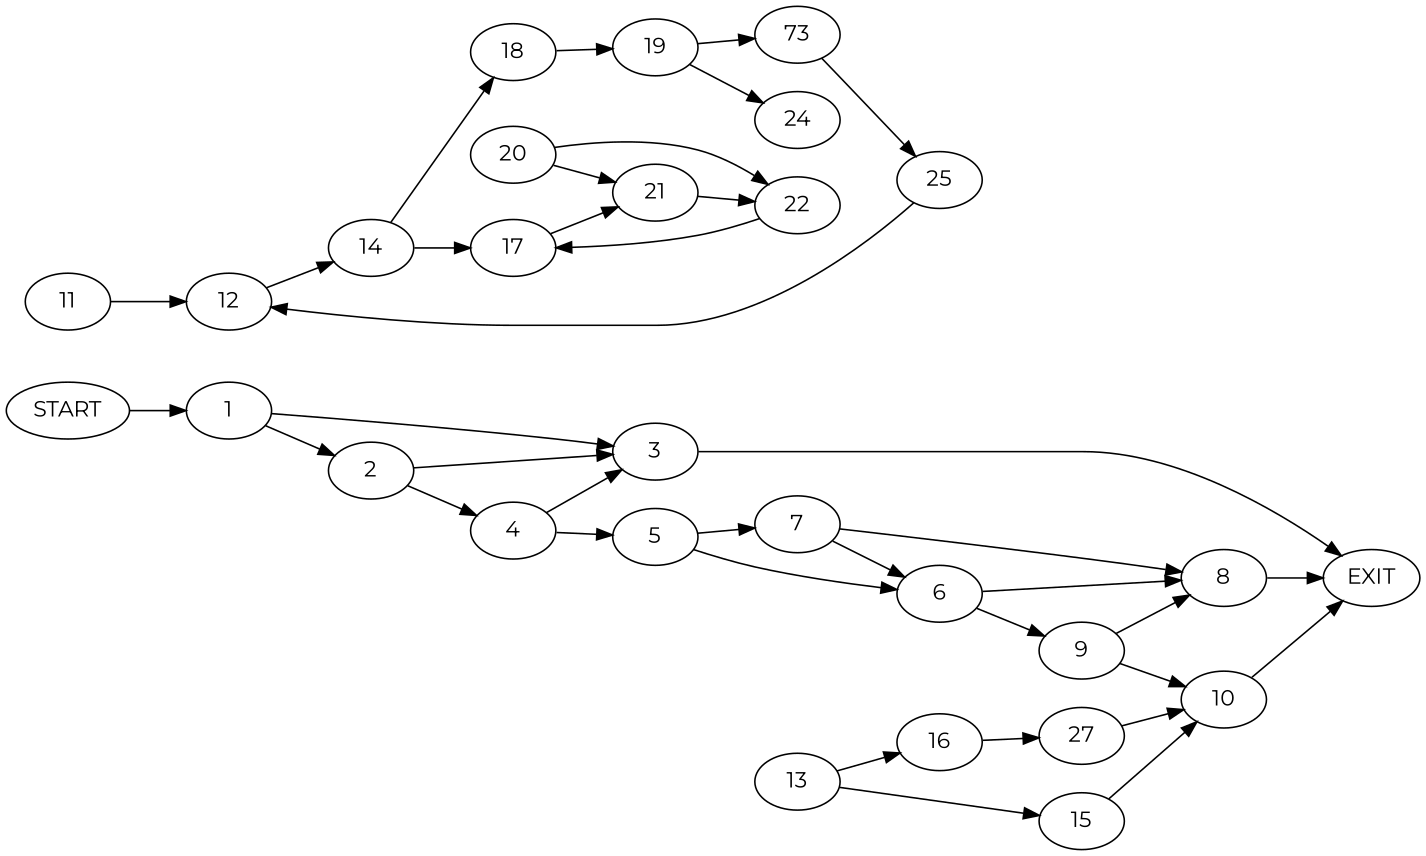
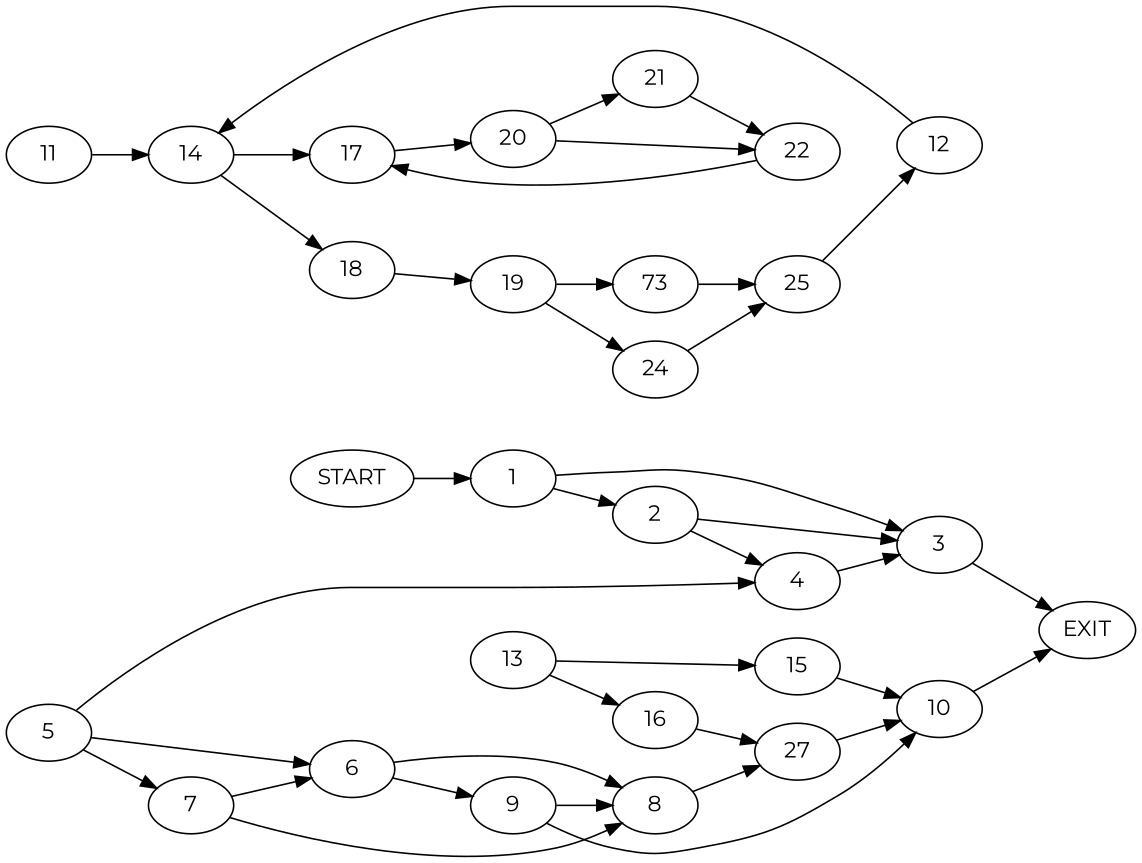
edge "17" -> "21": now "17" -> "20"
edge "11" -> "12": now "11" -> "14"
edge "24" -> "25": added
edge "4" -> "5": reversed
edge "8" -> "EXIT": now "8" -> "27"
